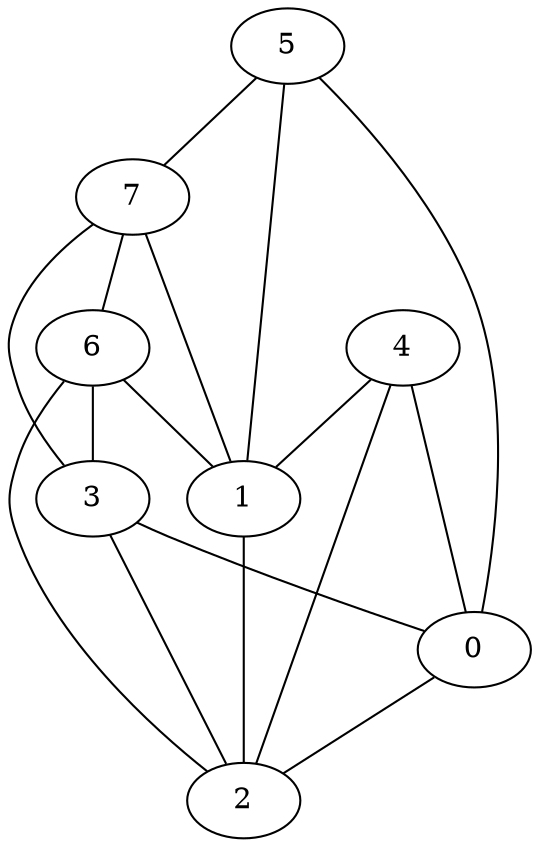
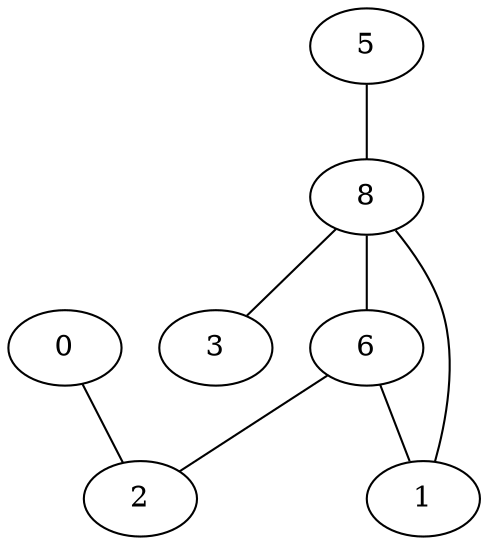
node "7": label "7" -> "8"
edge "5" -- "1": removed
edge "5" -- "0": removed
node "4": removed
edge "6" -- "3": removed
edge "3" -- "0": removed
edge "3" -- "2": removed
edge "1" -- "2": removed
